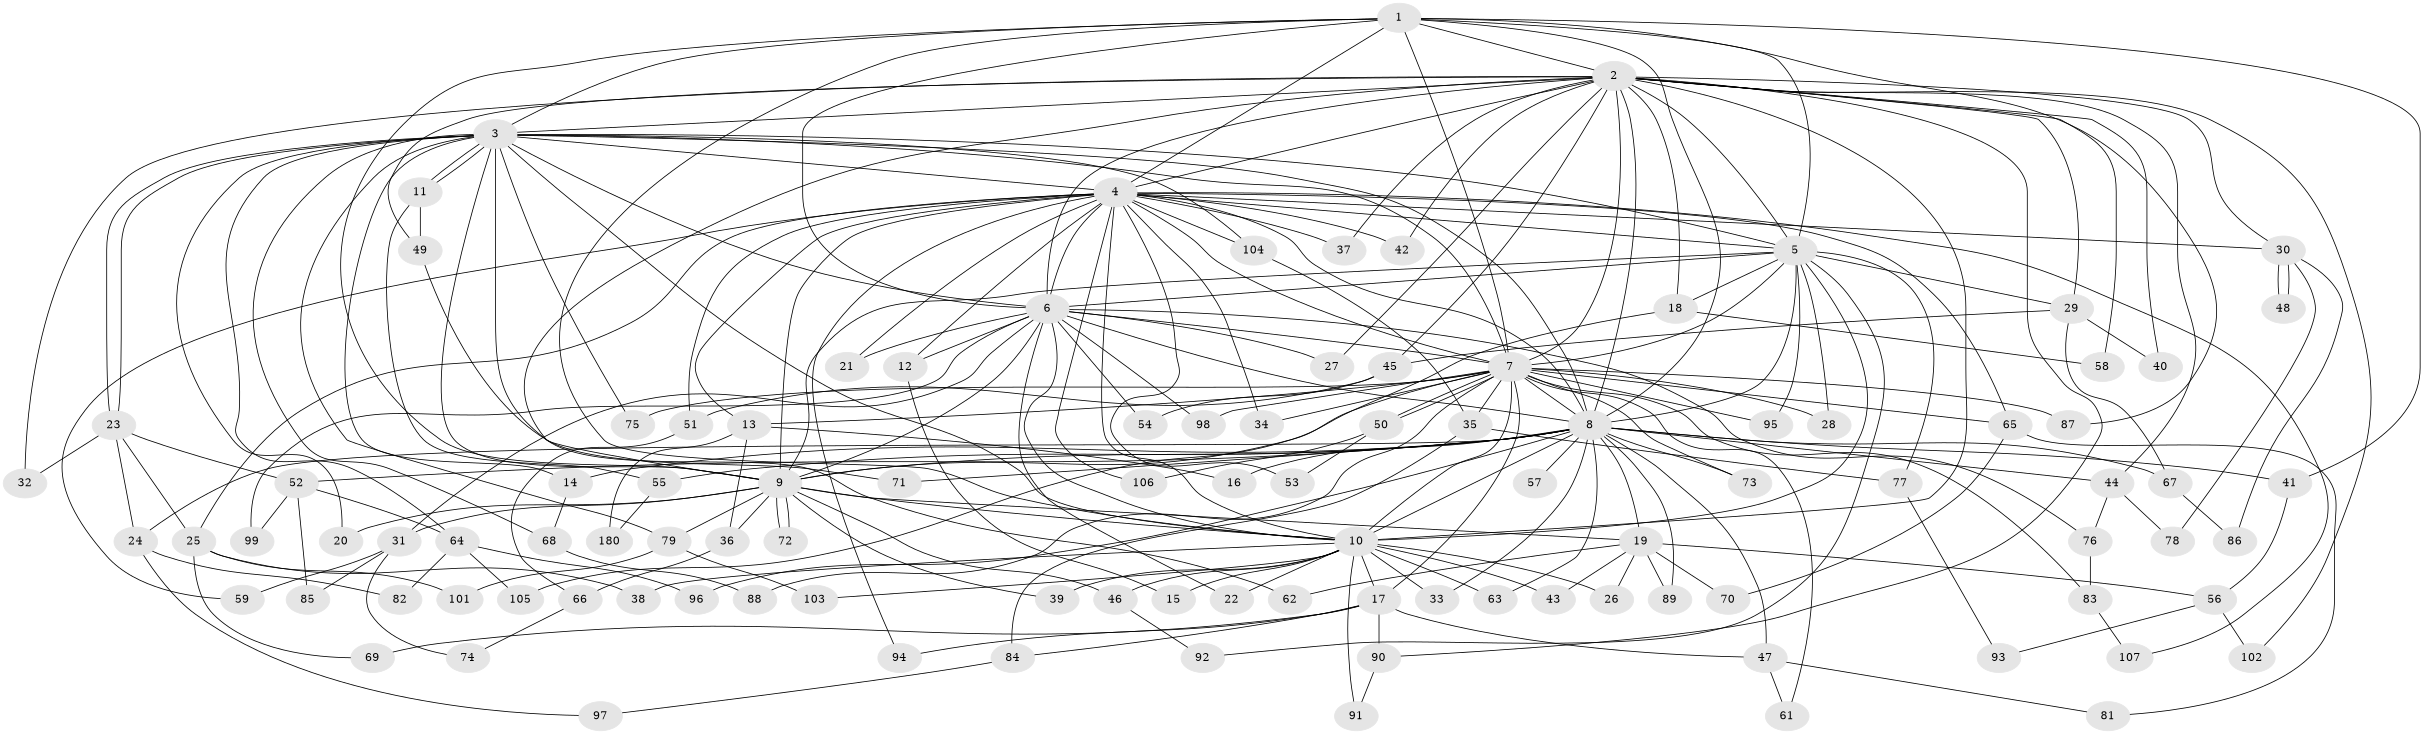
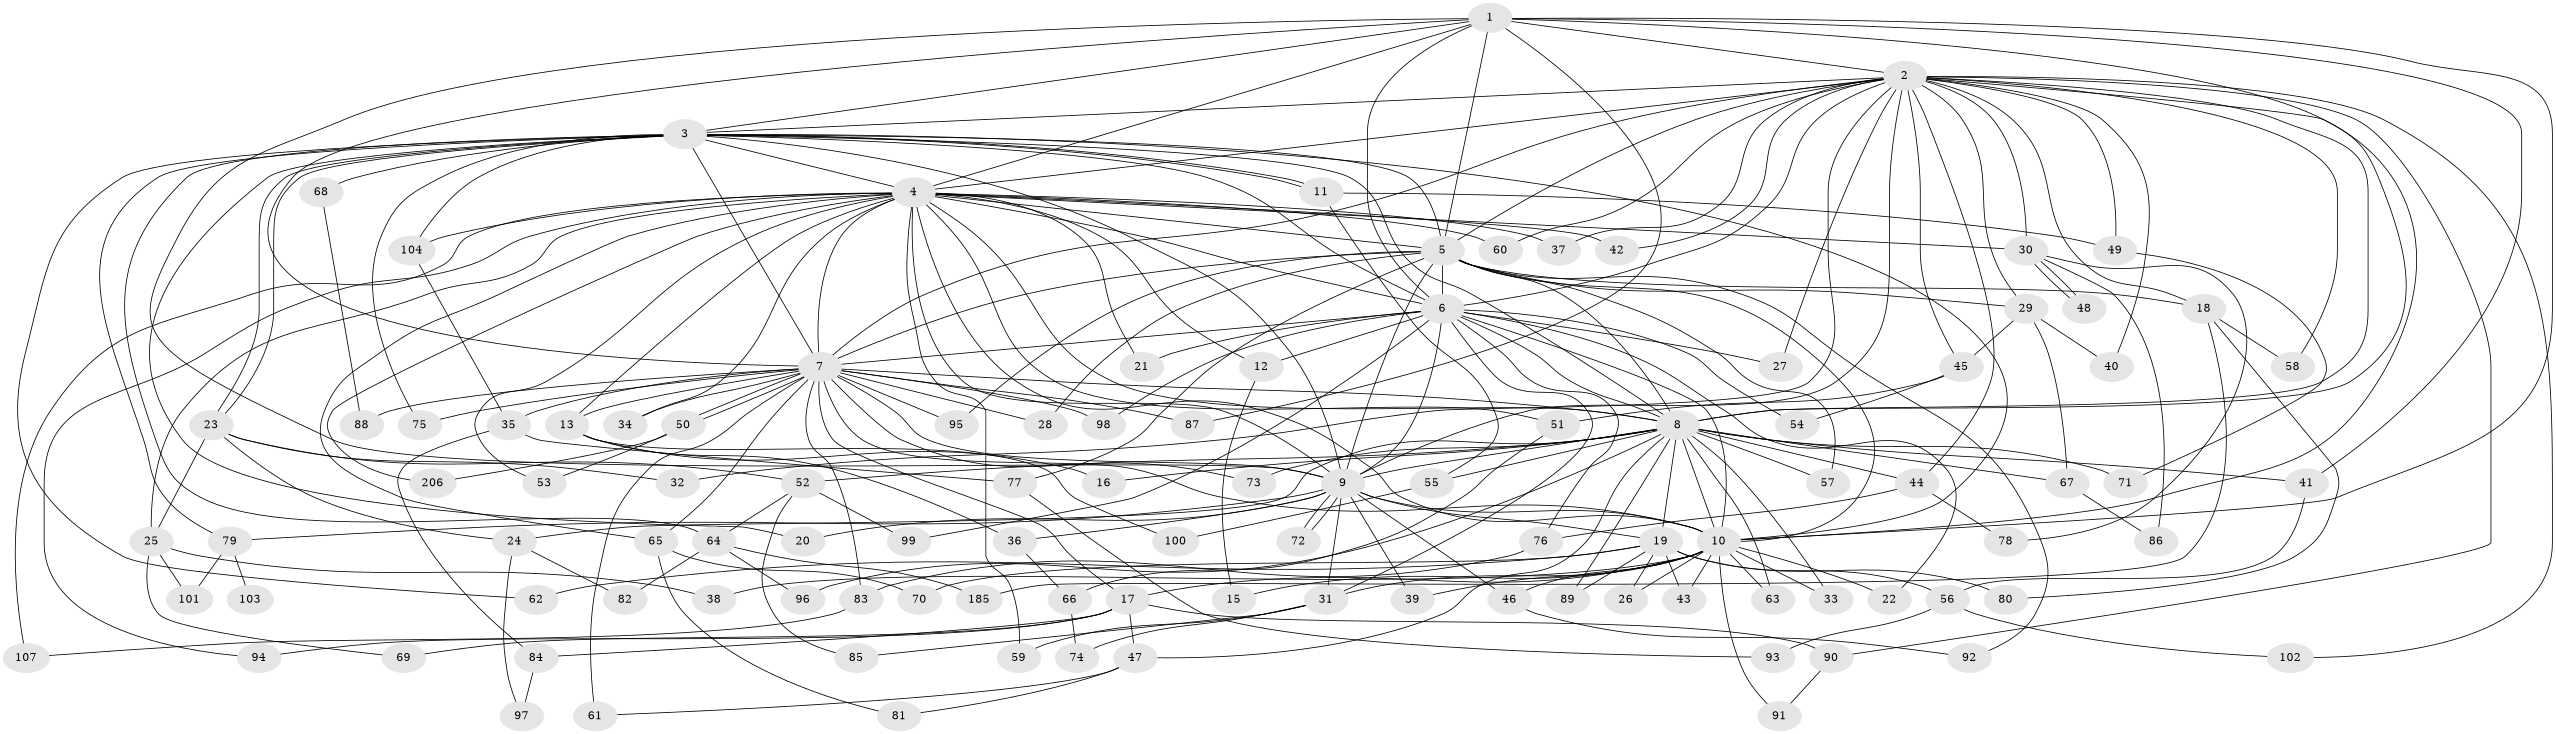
node "60": added
edge "5" -- "57": added
node "14": removed
node "106": label "106" -> "206"
node "180": label "180" -> "100"
edge "10" -- "103": now "10" -- "31"
node "105": label "105" -> "185"
node "80": added
